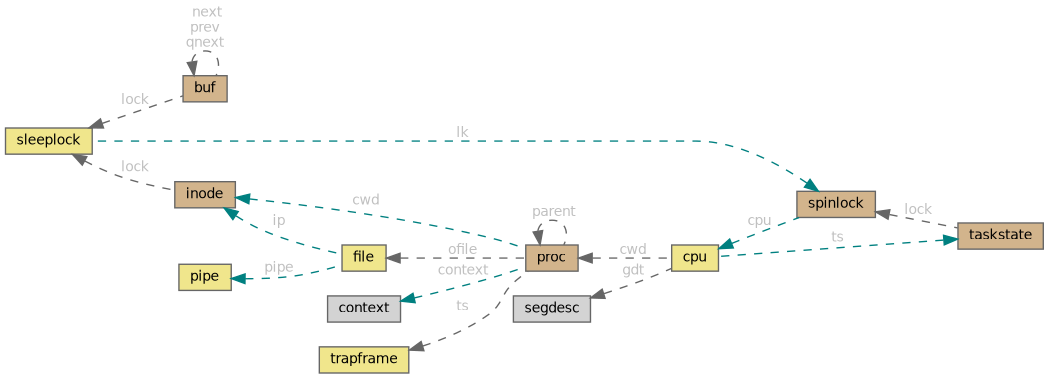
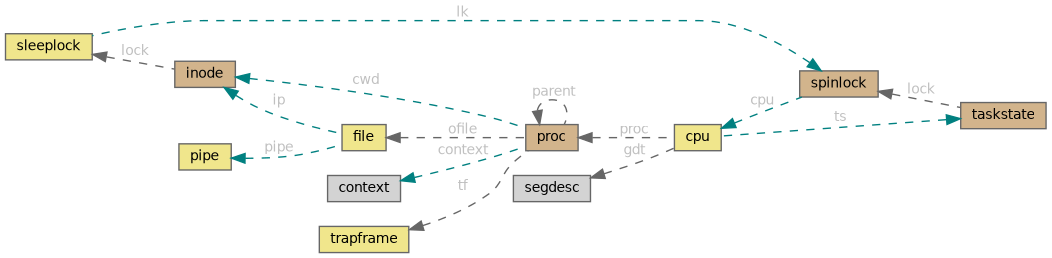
node "buf": removed
edge "cpu" -> "proc": label " cwd" -> " proc"
edge "proc" -> "trapframe": label " ts" -> " tf"
